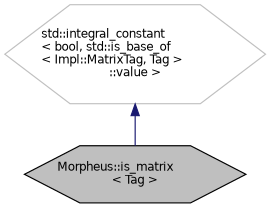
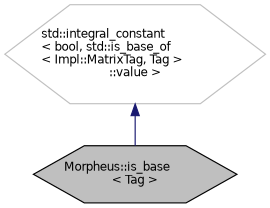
node "Morpheus::is_matrix < Tag >": label "Morpheus::is_matrix < Tag >" -> "Morpheus::is_base < Tag >"
